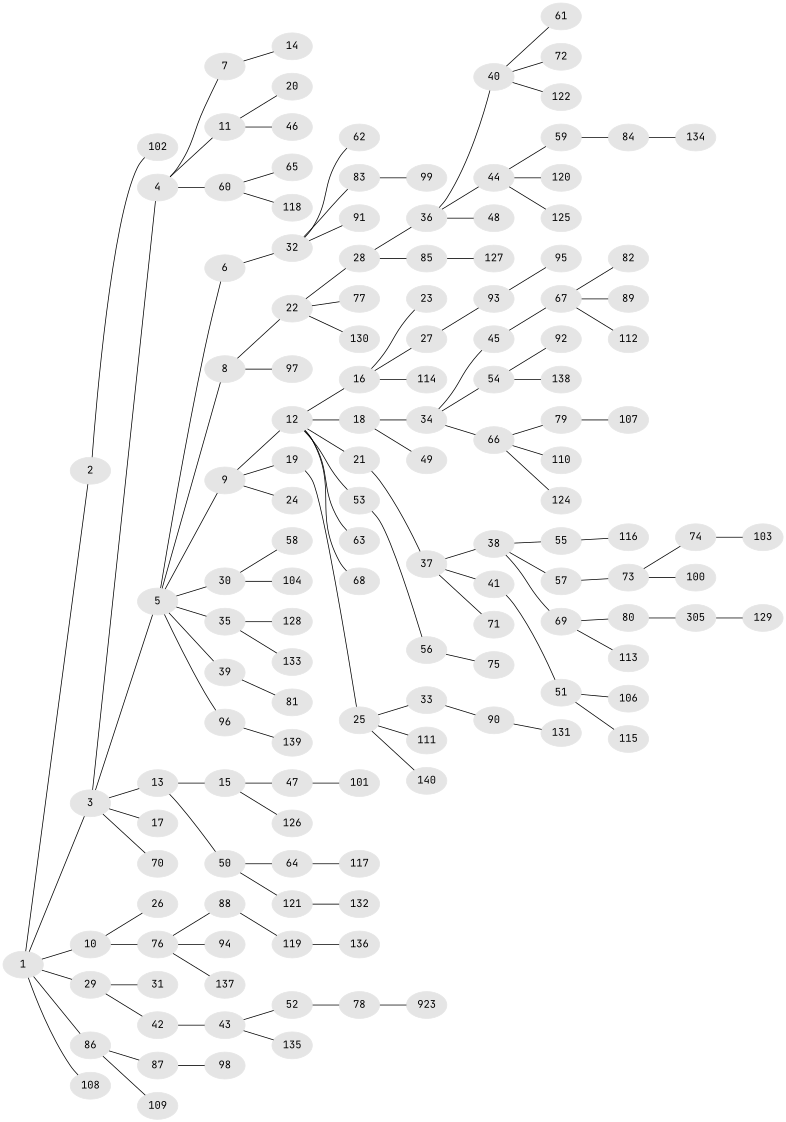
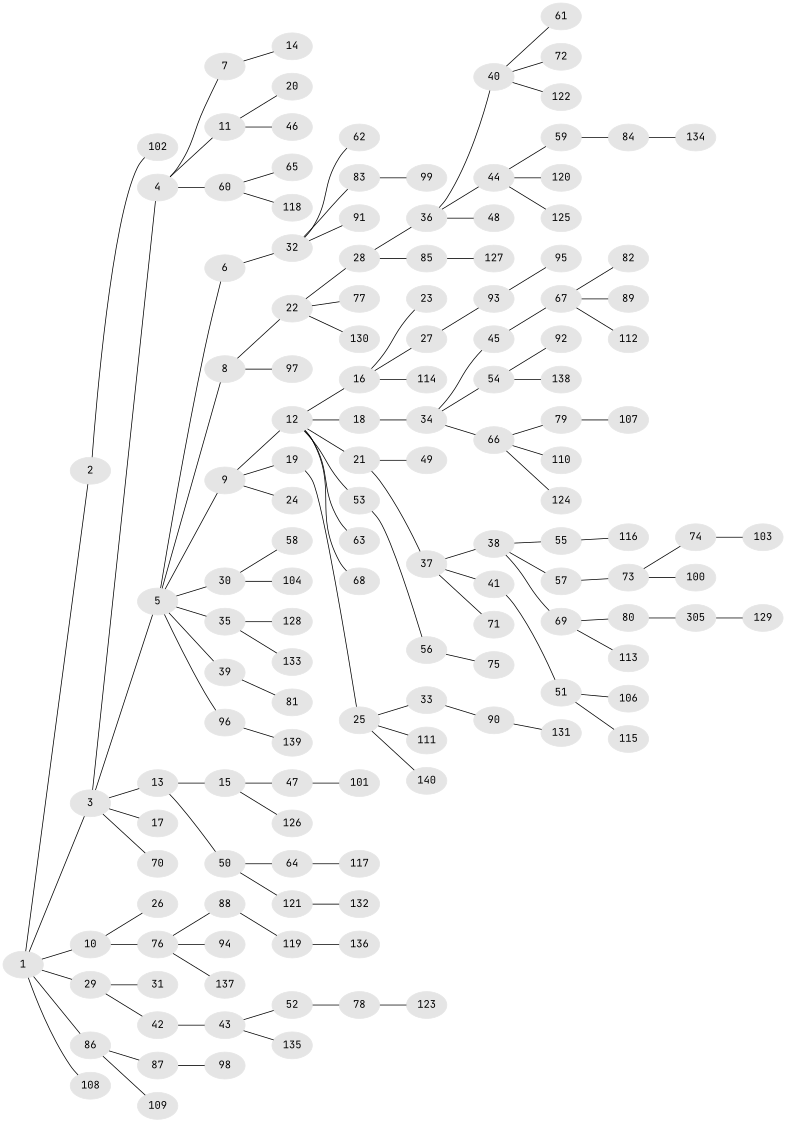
edge "18" -- "49": now "21" -- "49"
node "923": label "923" -> "123"
